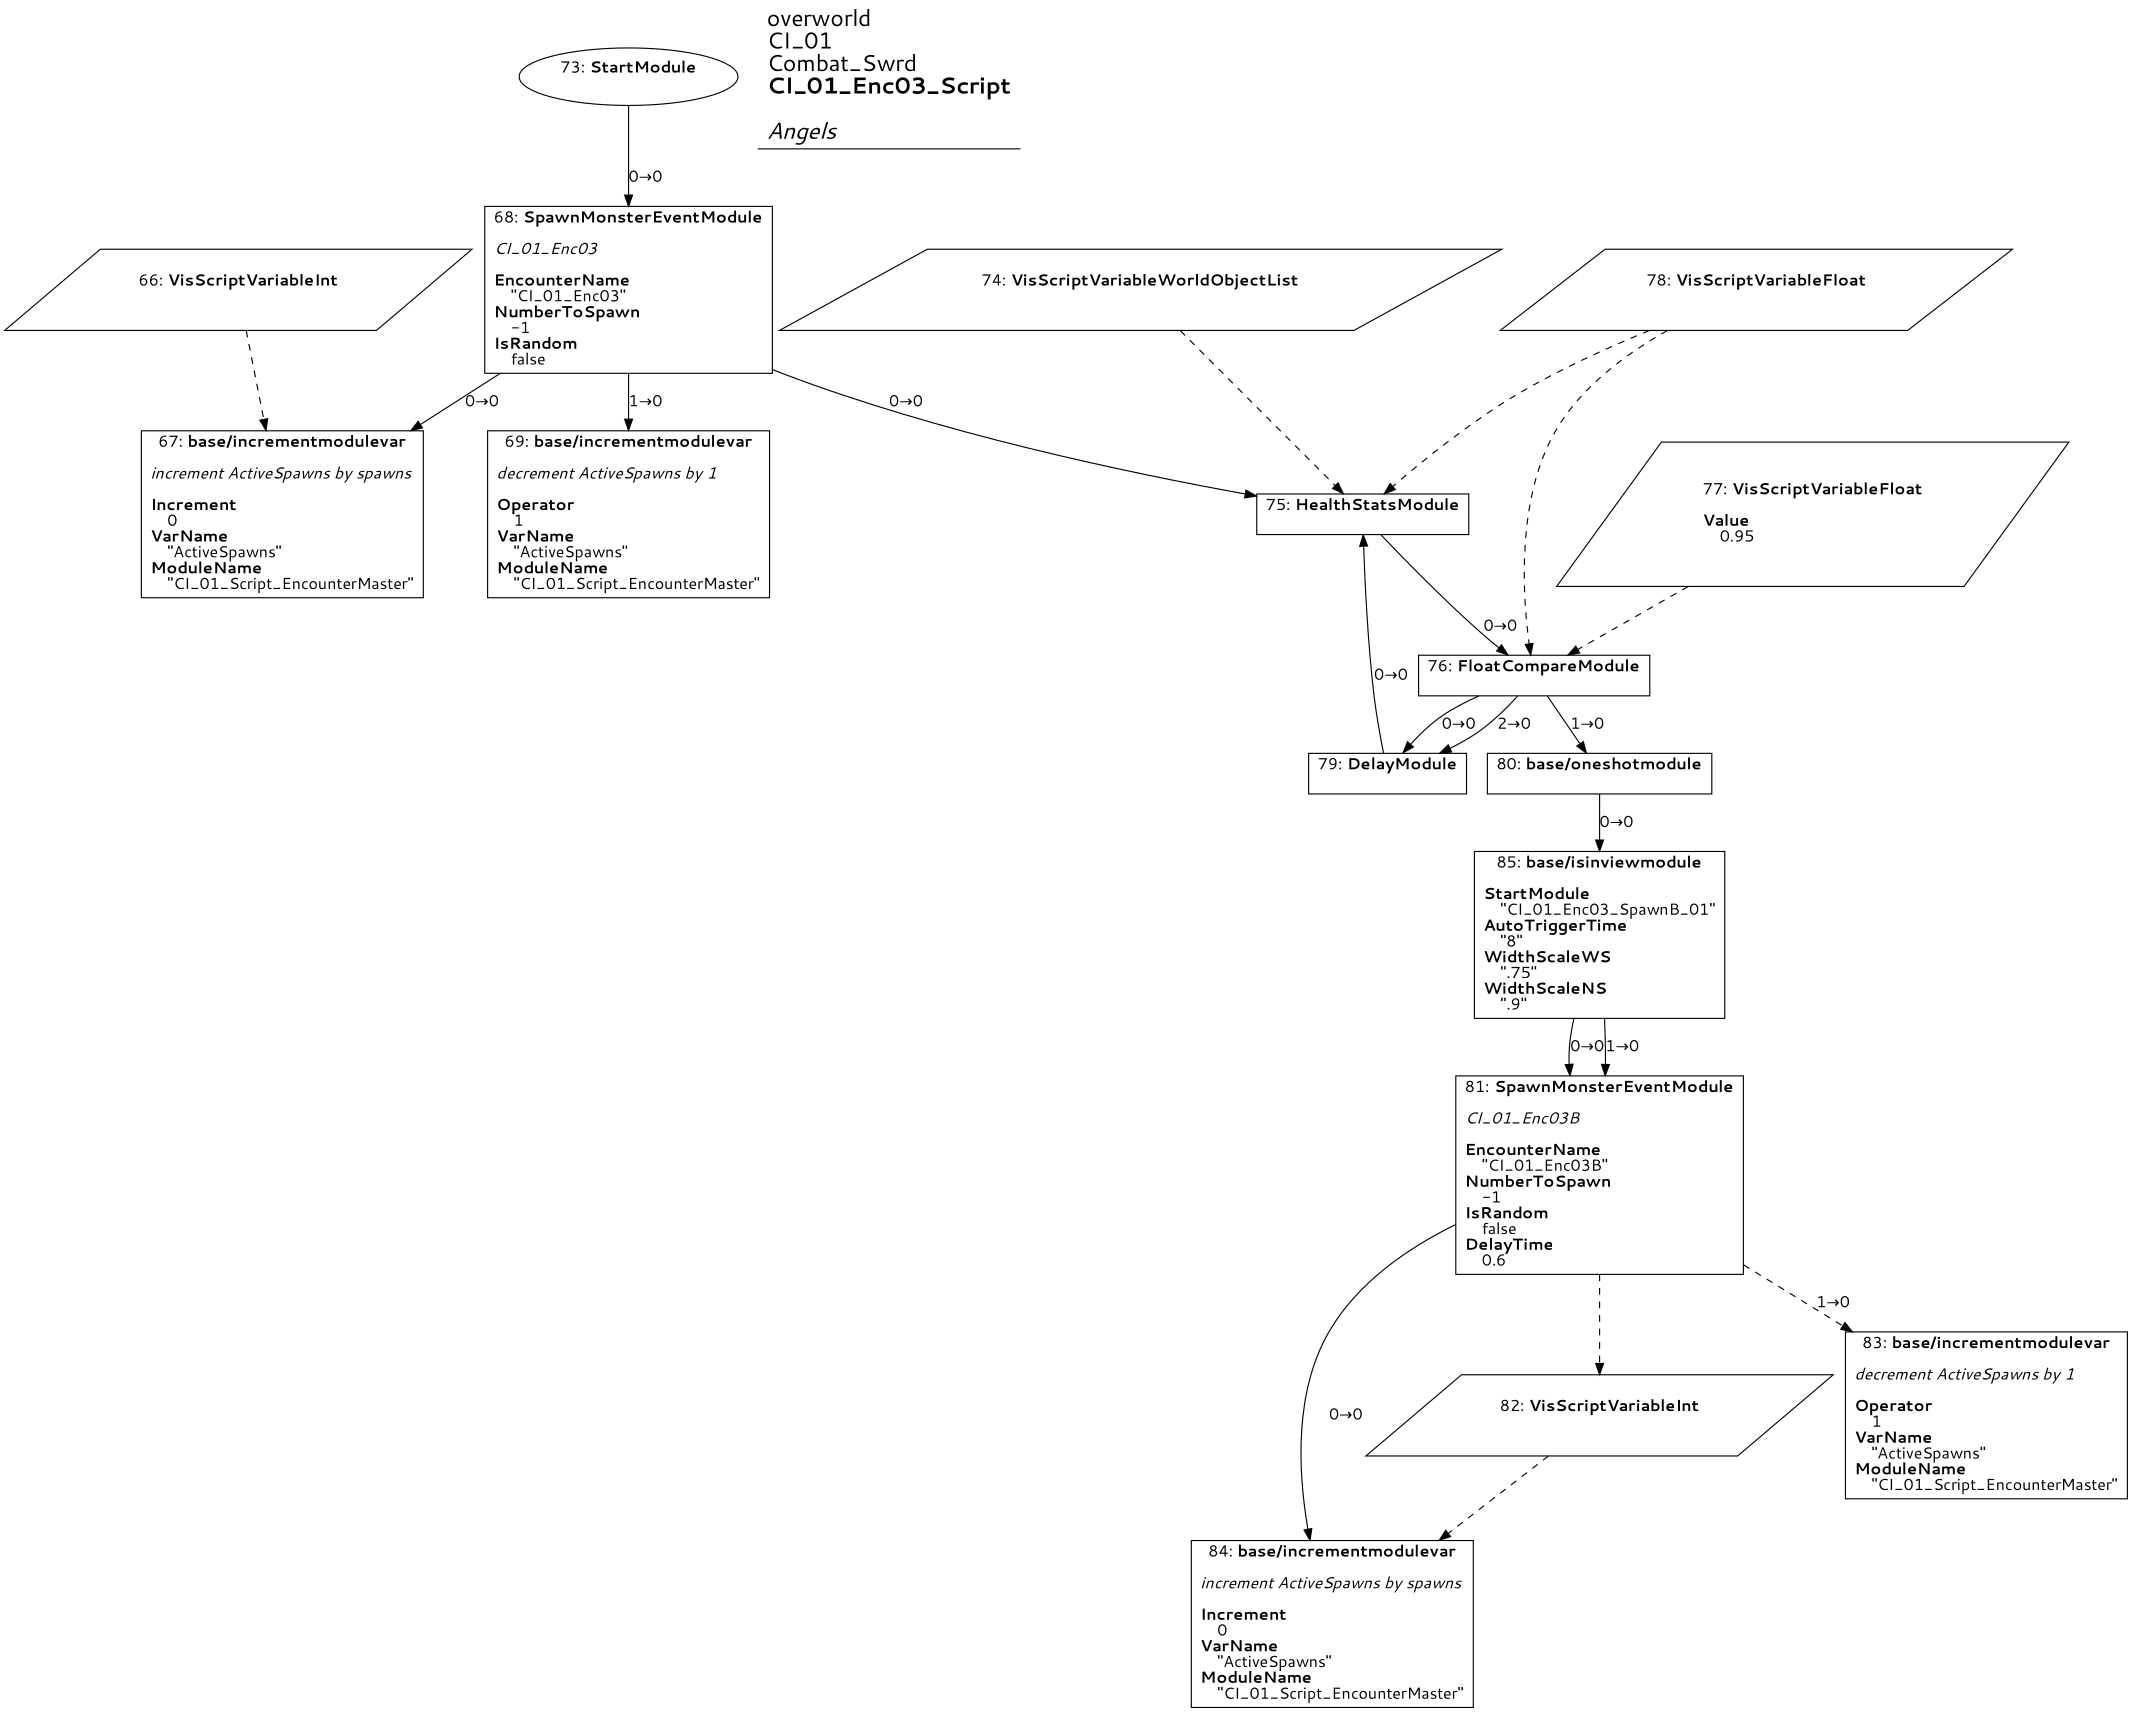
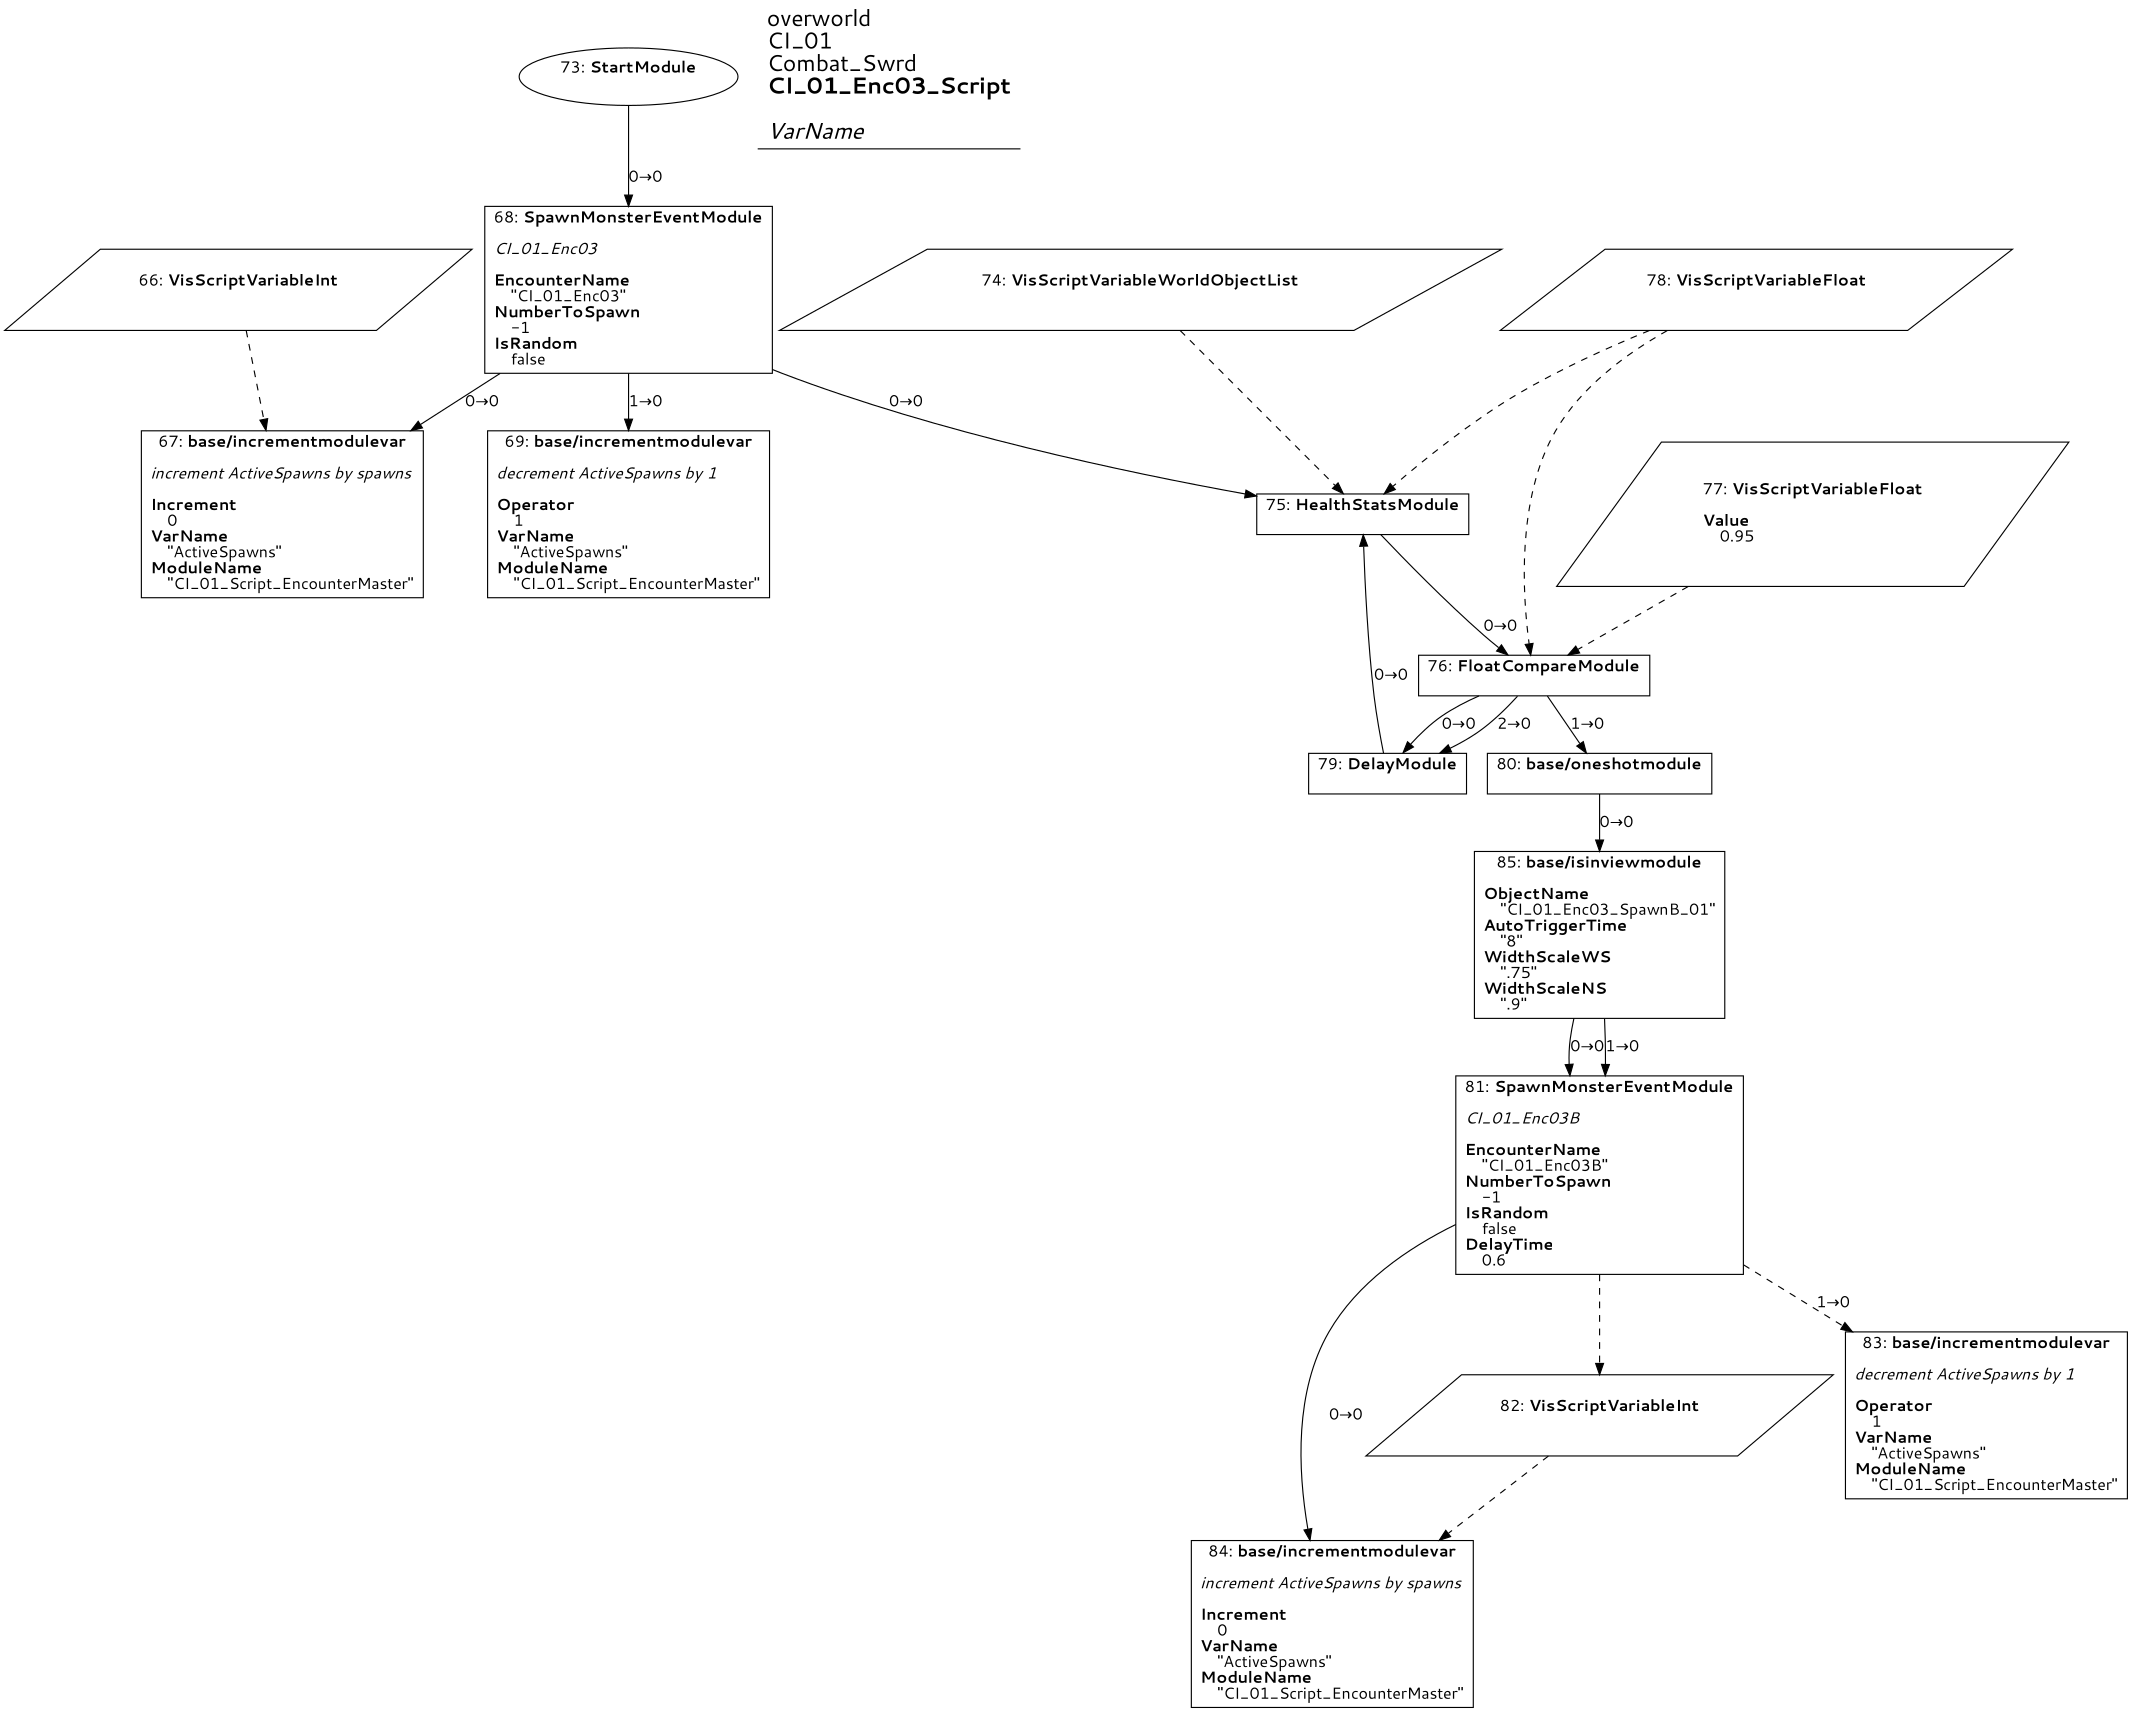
node "overworld": text "Angels" -> "VarName"
node "85:": text "StartModule" -> "ObjectName"
